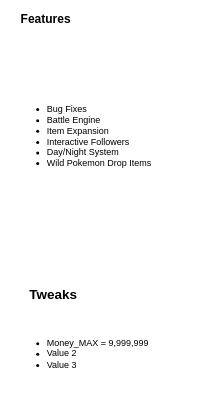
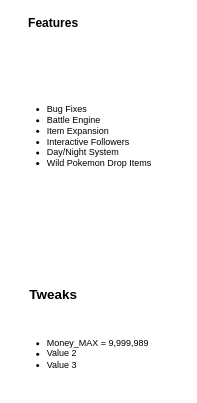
node "Features": moved (45, 27) -> (53, 30)
node "Money_MAX = 9,999,999 Value 2 Value 3": label "Money_MAX = 9,999,999 Value 2 Value 3" -> "Money_MAX = 9,999,989 Value 2 Value 3"
